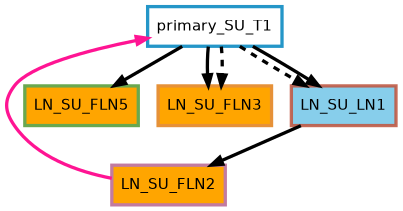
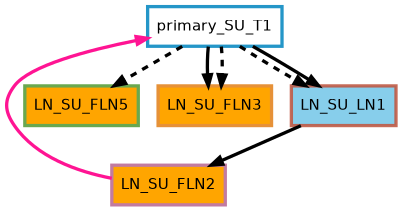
edge "primary_SU_T1" -> "LN_SU_FLN5": style solid -> dashed
